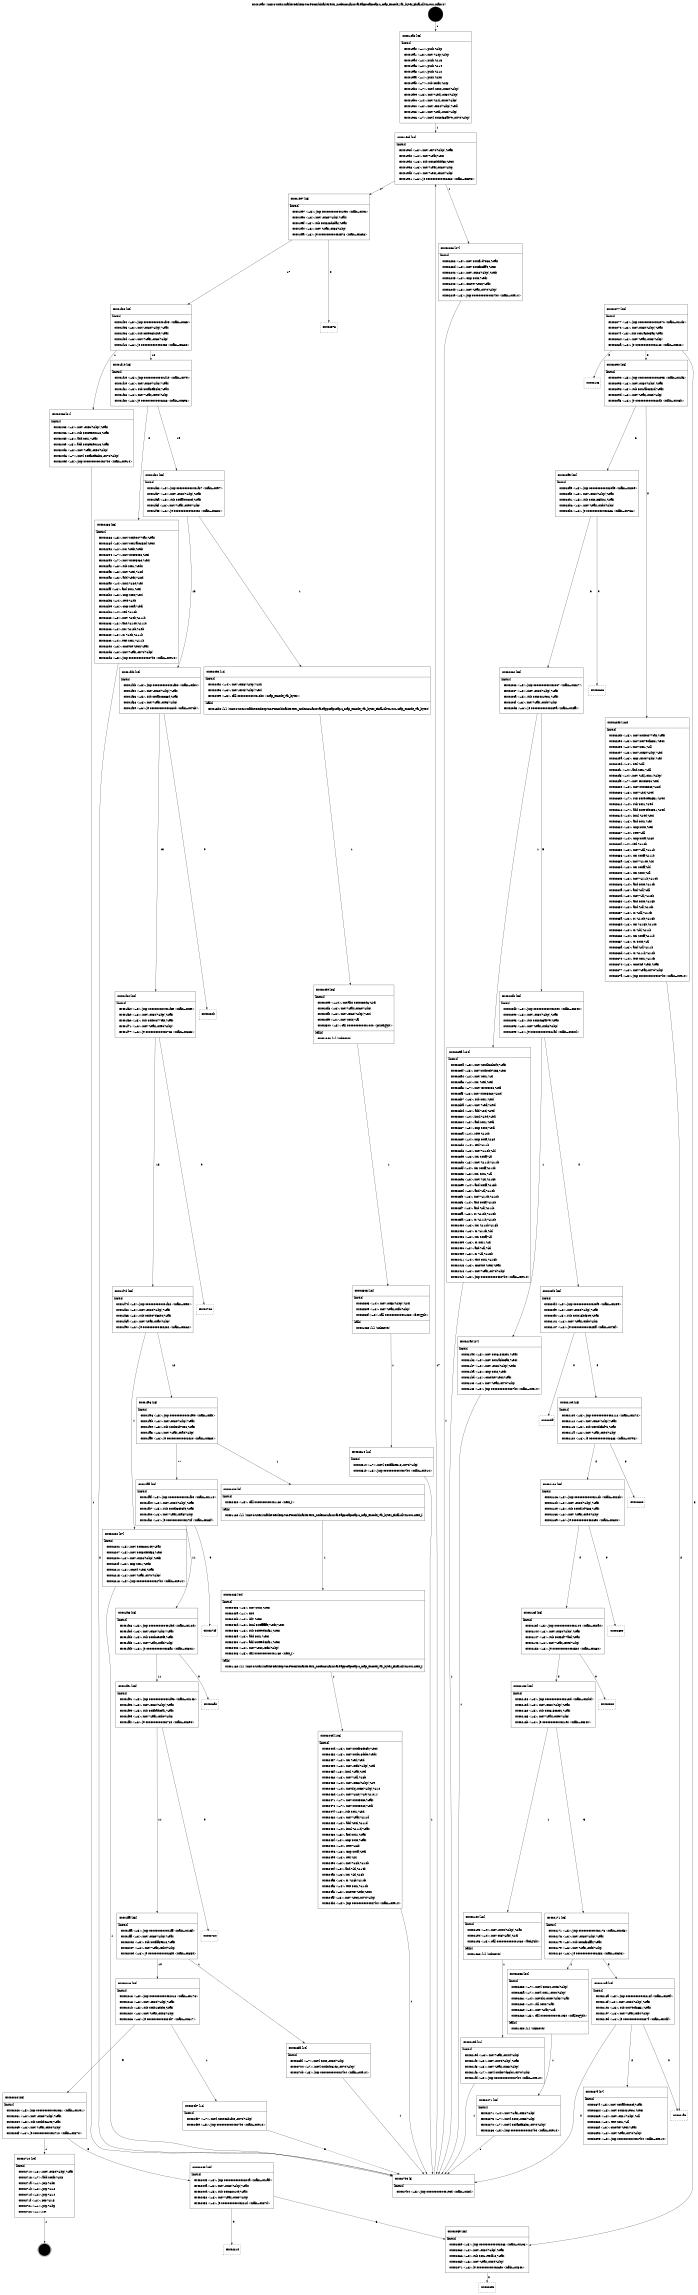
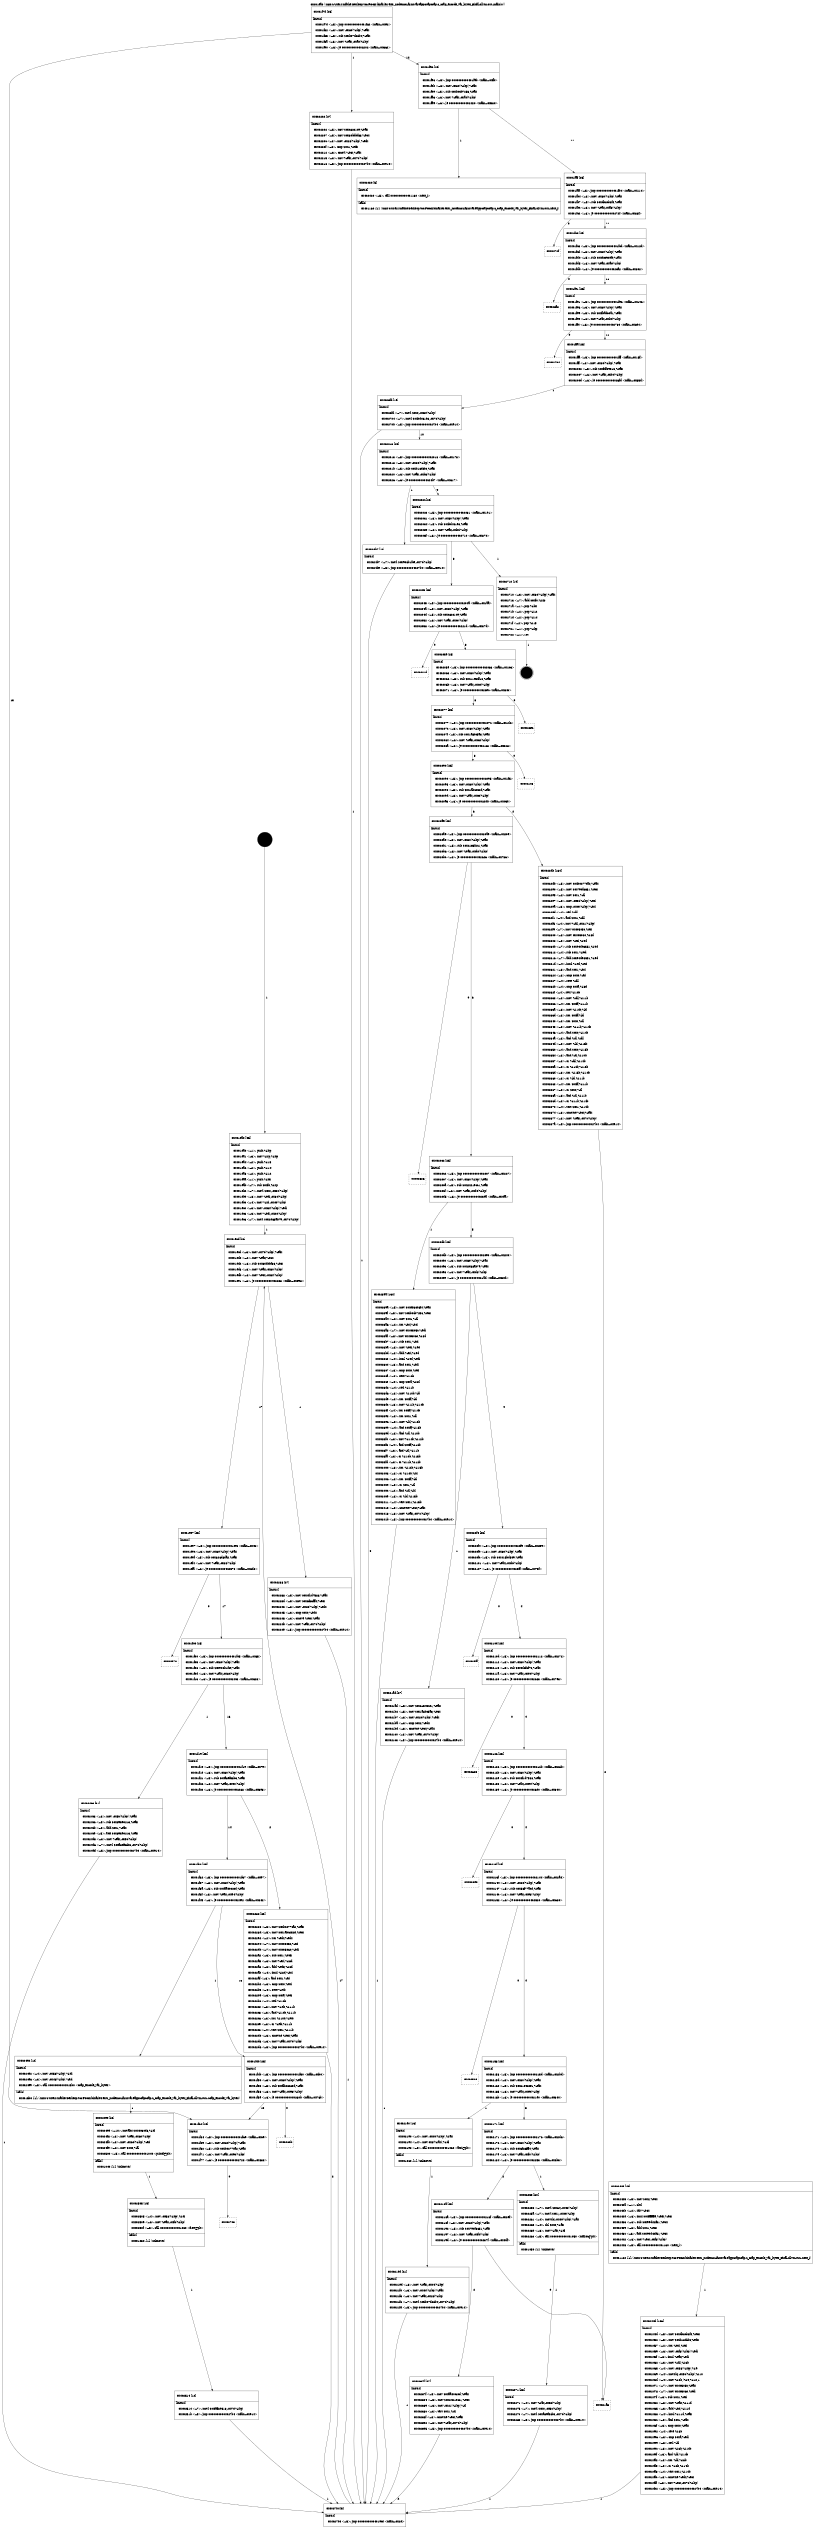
edge "0x401f64 [25]" -> "0x401f7d [25]": reversed
edge "0x402077 [25]" -> "0x40205e [25]": reversed
edge "0x402420 [5]" -> "0x402425 [40]": removed, label "1"
edge "0x401ffa [25]" -> "0x402013 [25]": now "0x4026fd [19]" -> "0x402013 [25]"
edge "0x40218a [25]" -> "0x4027b4 [5]": now "0x40237f [27]" -> "0x4027b4 [5]"
